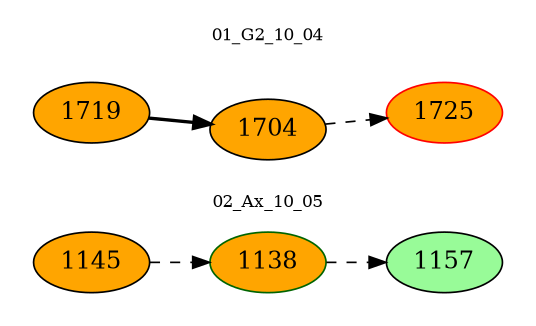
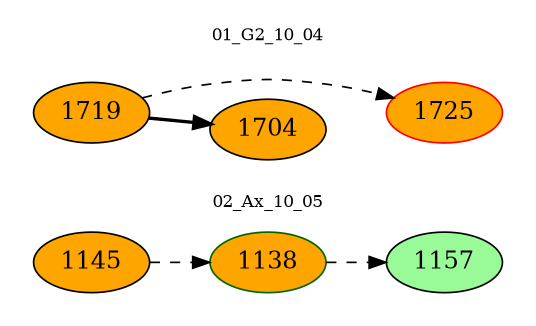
edge "1704" -> "1725": now "1719" -> "1725"
